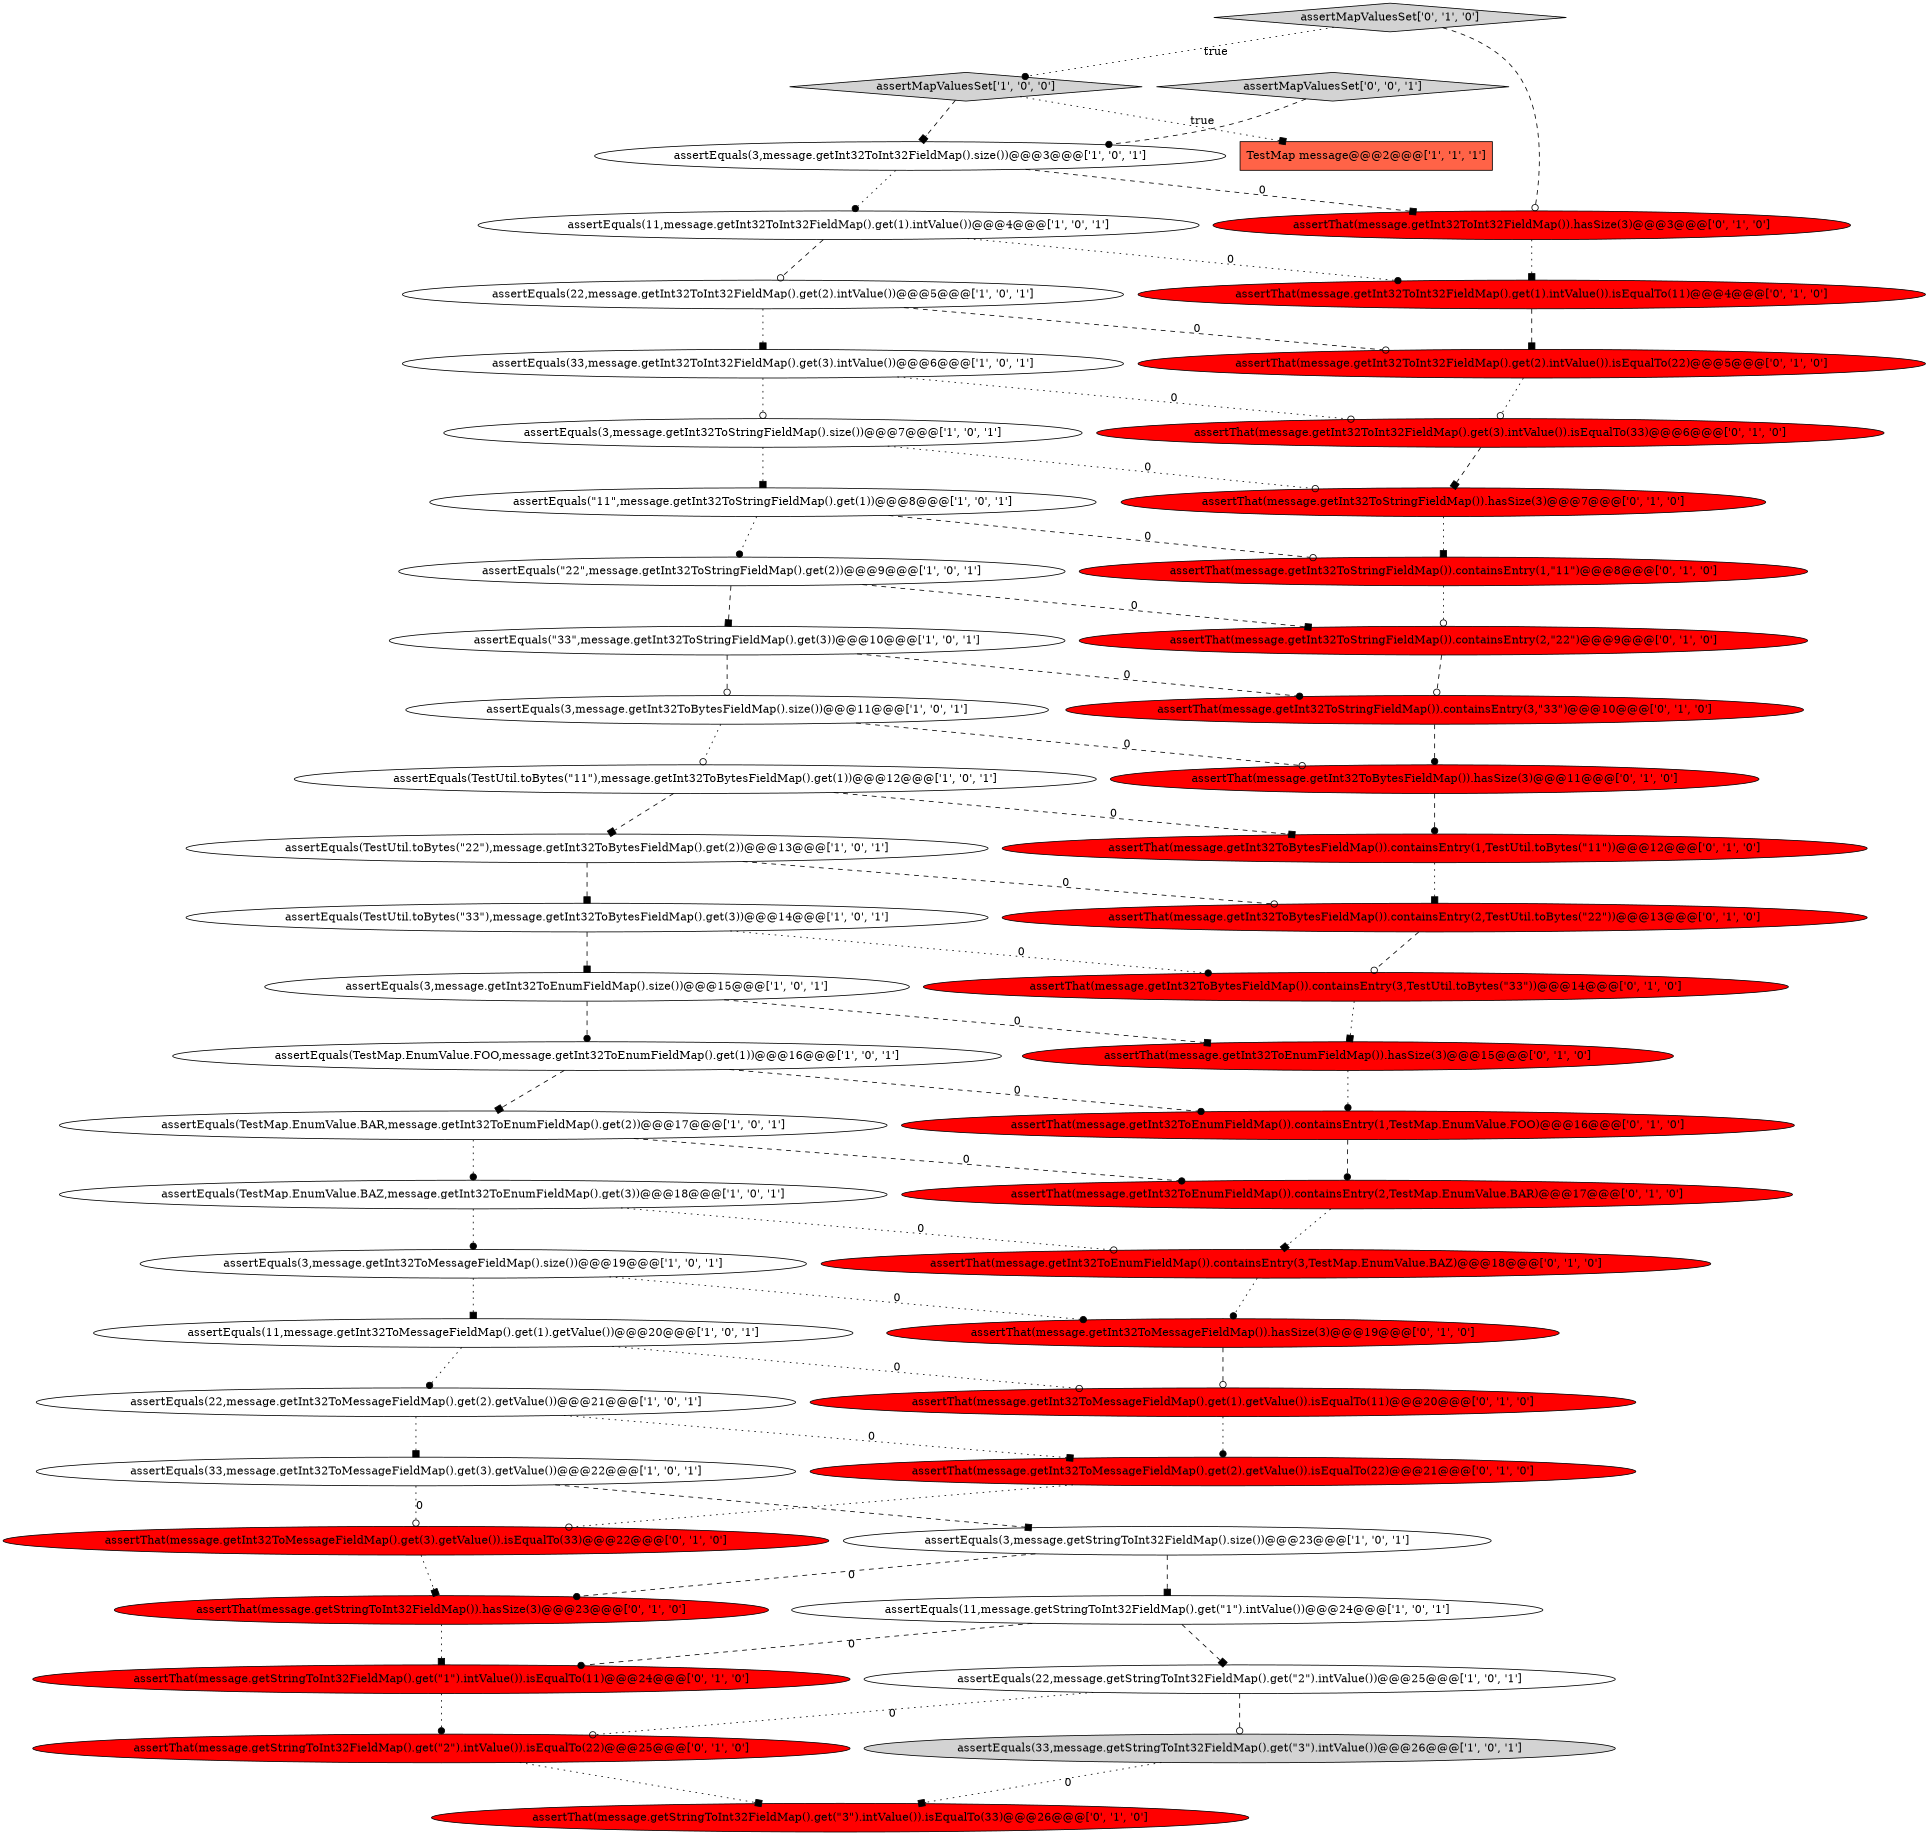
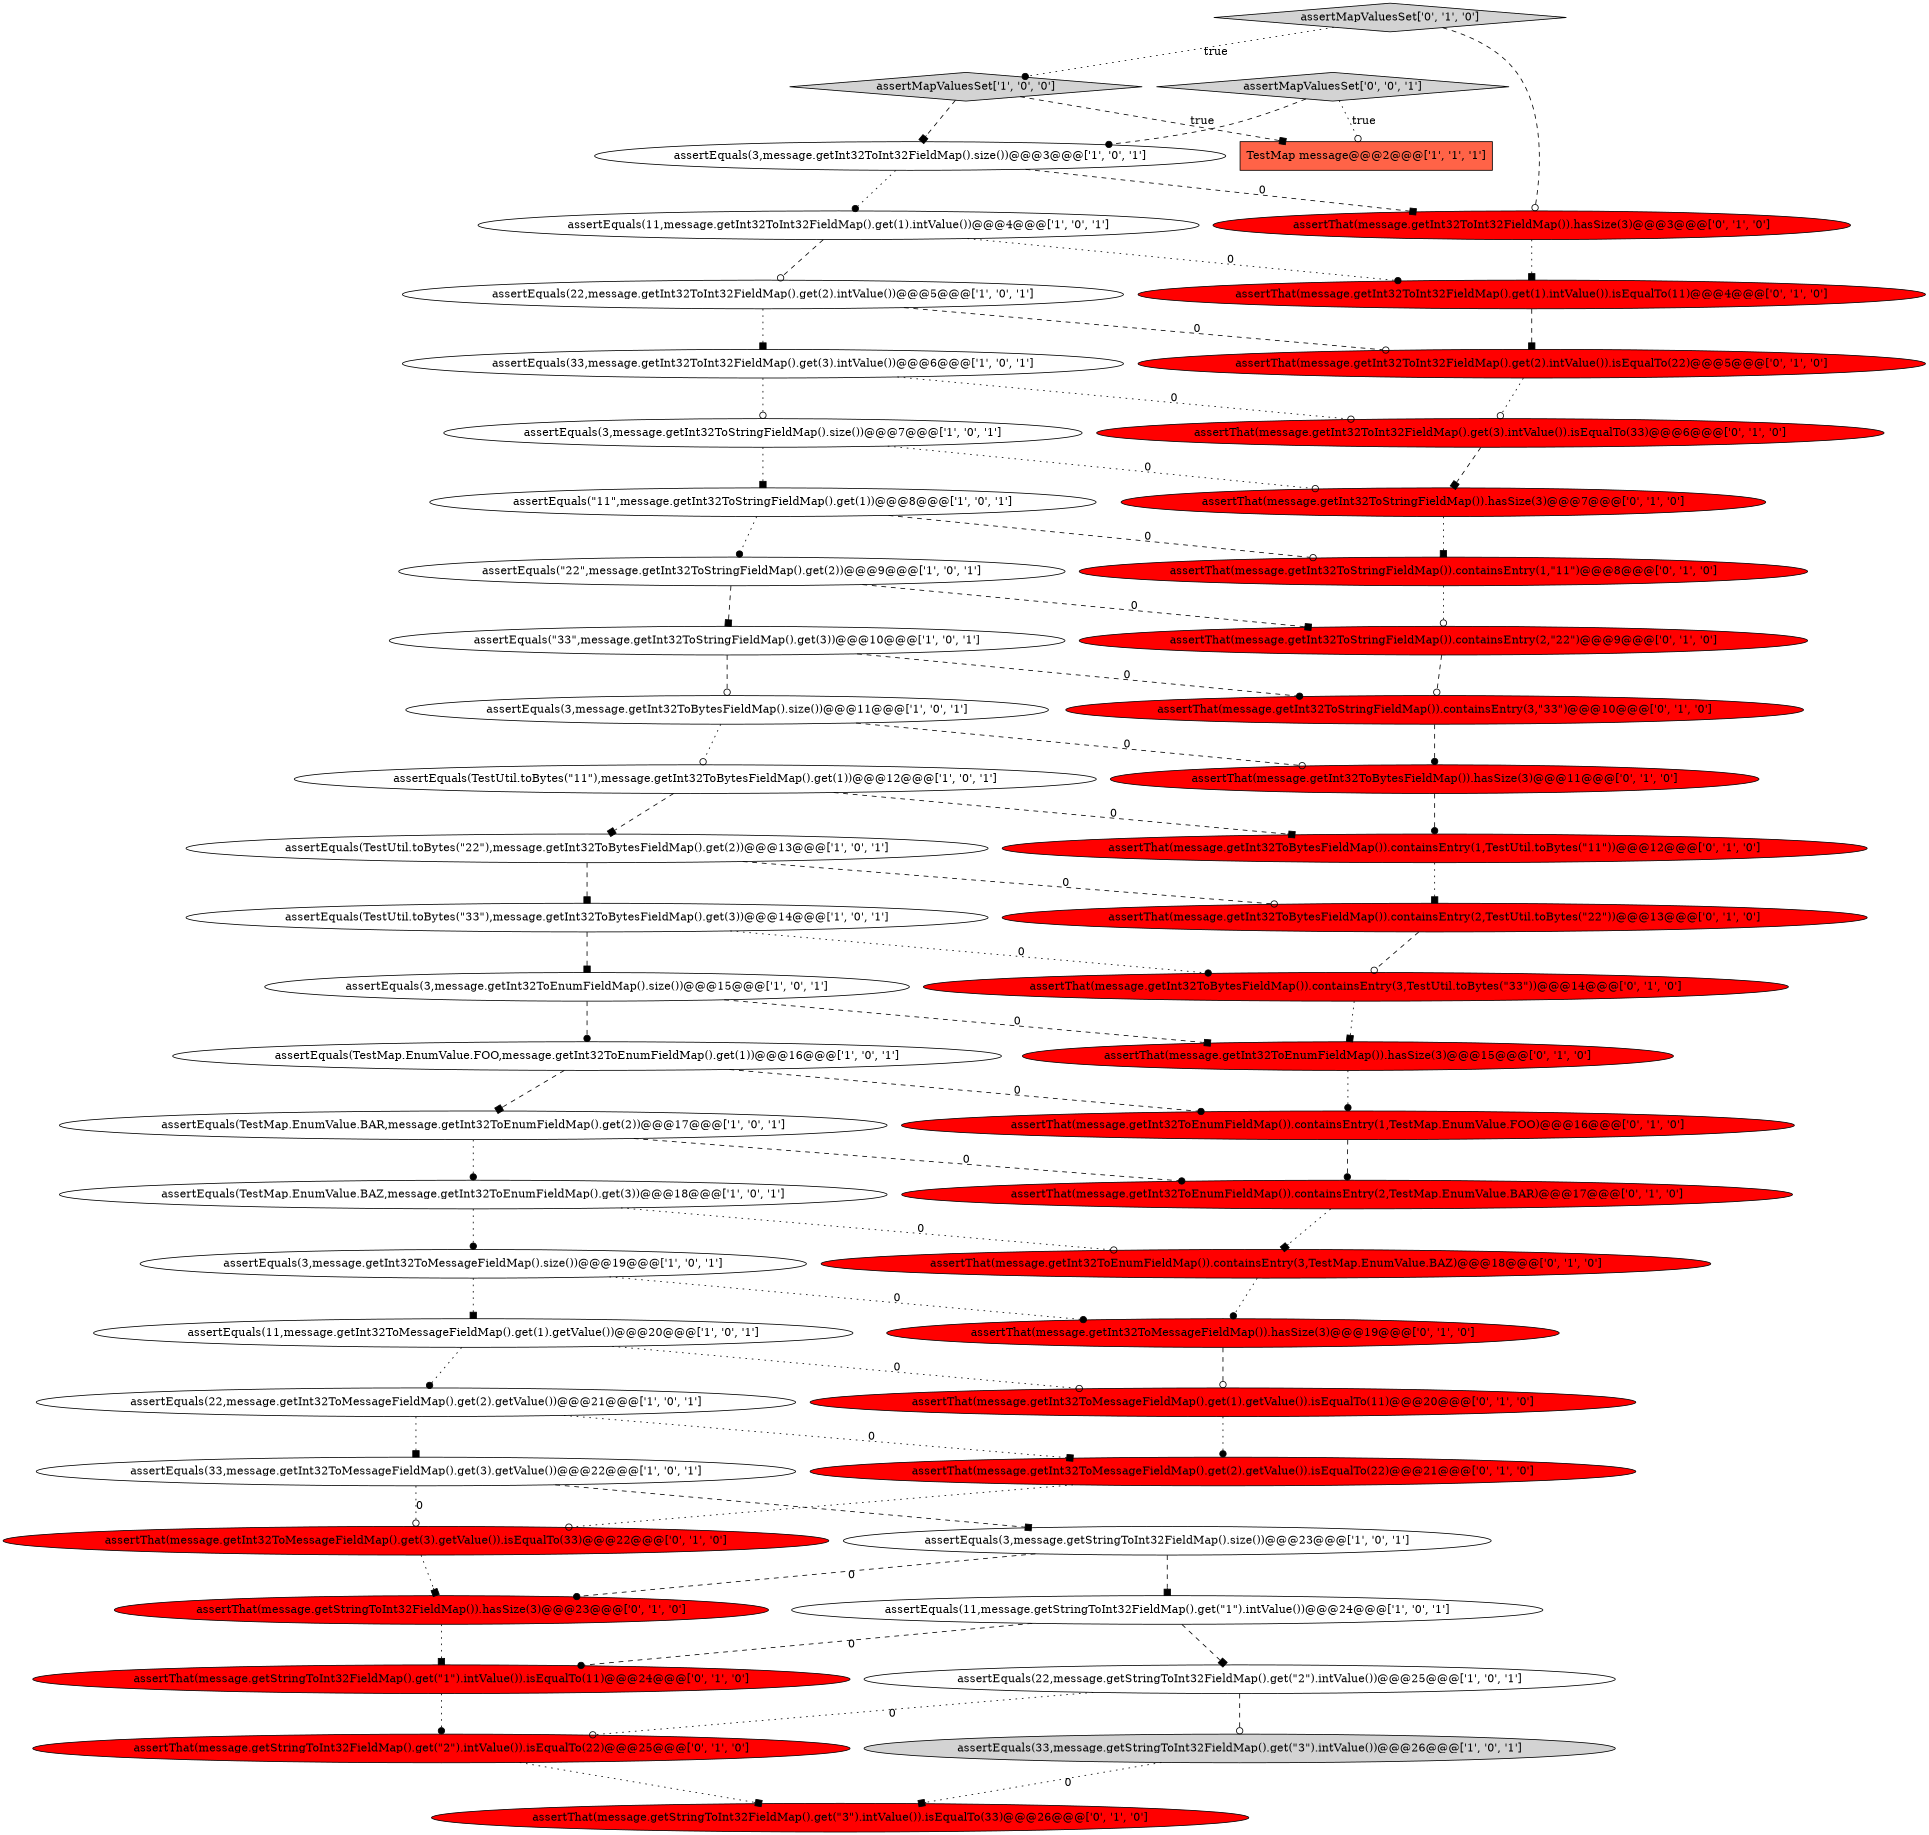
edge "assertMapValuesSet['1', '0', '0']" -> "TestMap message@@@2@@@['1', '1', '1']": style dotted -> dashed
edge "assertMapValuesSet['0', '0', '1']" -> "TestMap message@@@2@@@['1', '1', '1']": added, label "true"
